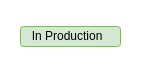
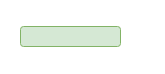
node "In Production": removed
